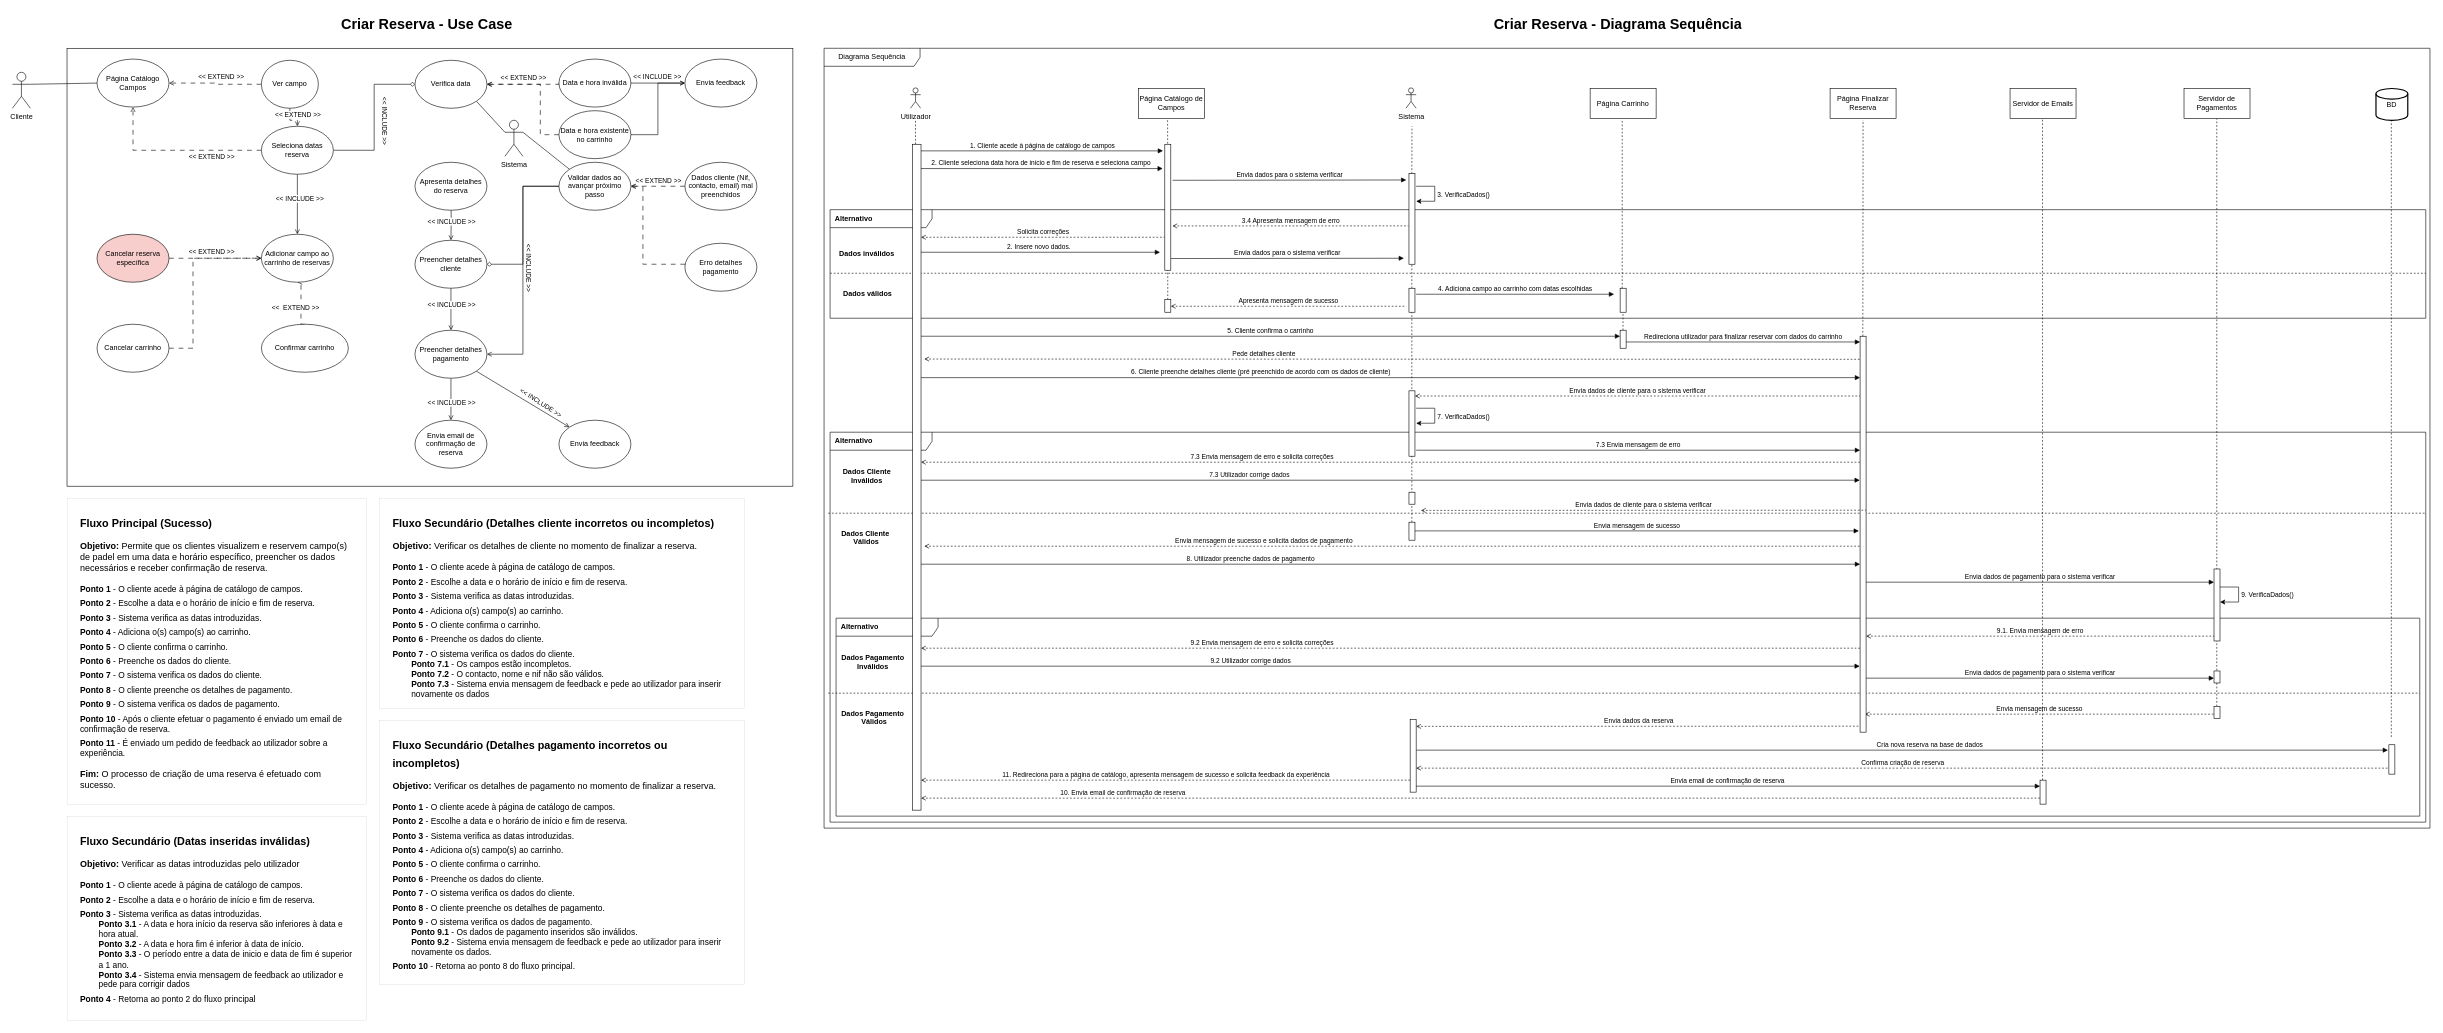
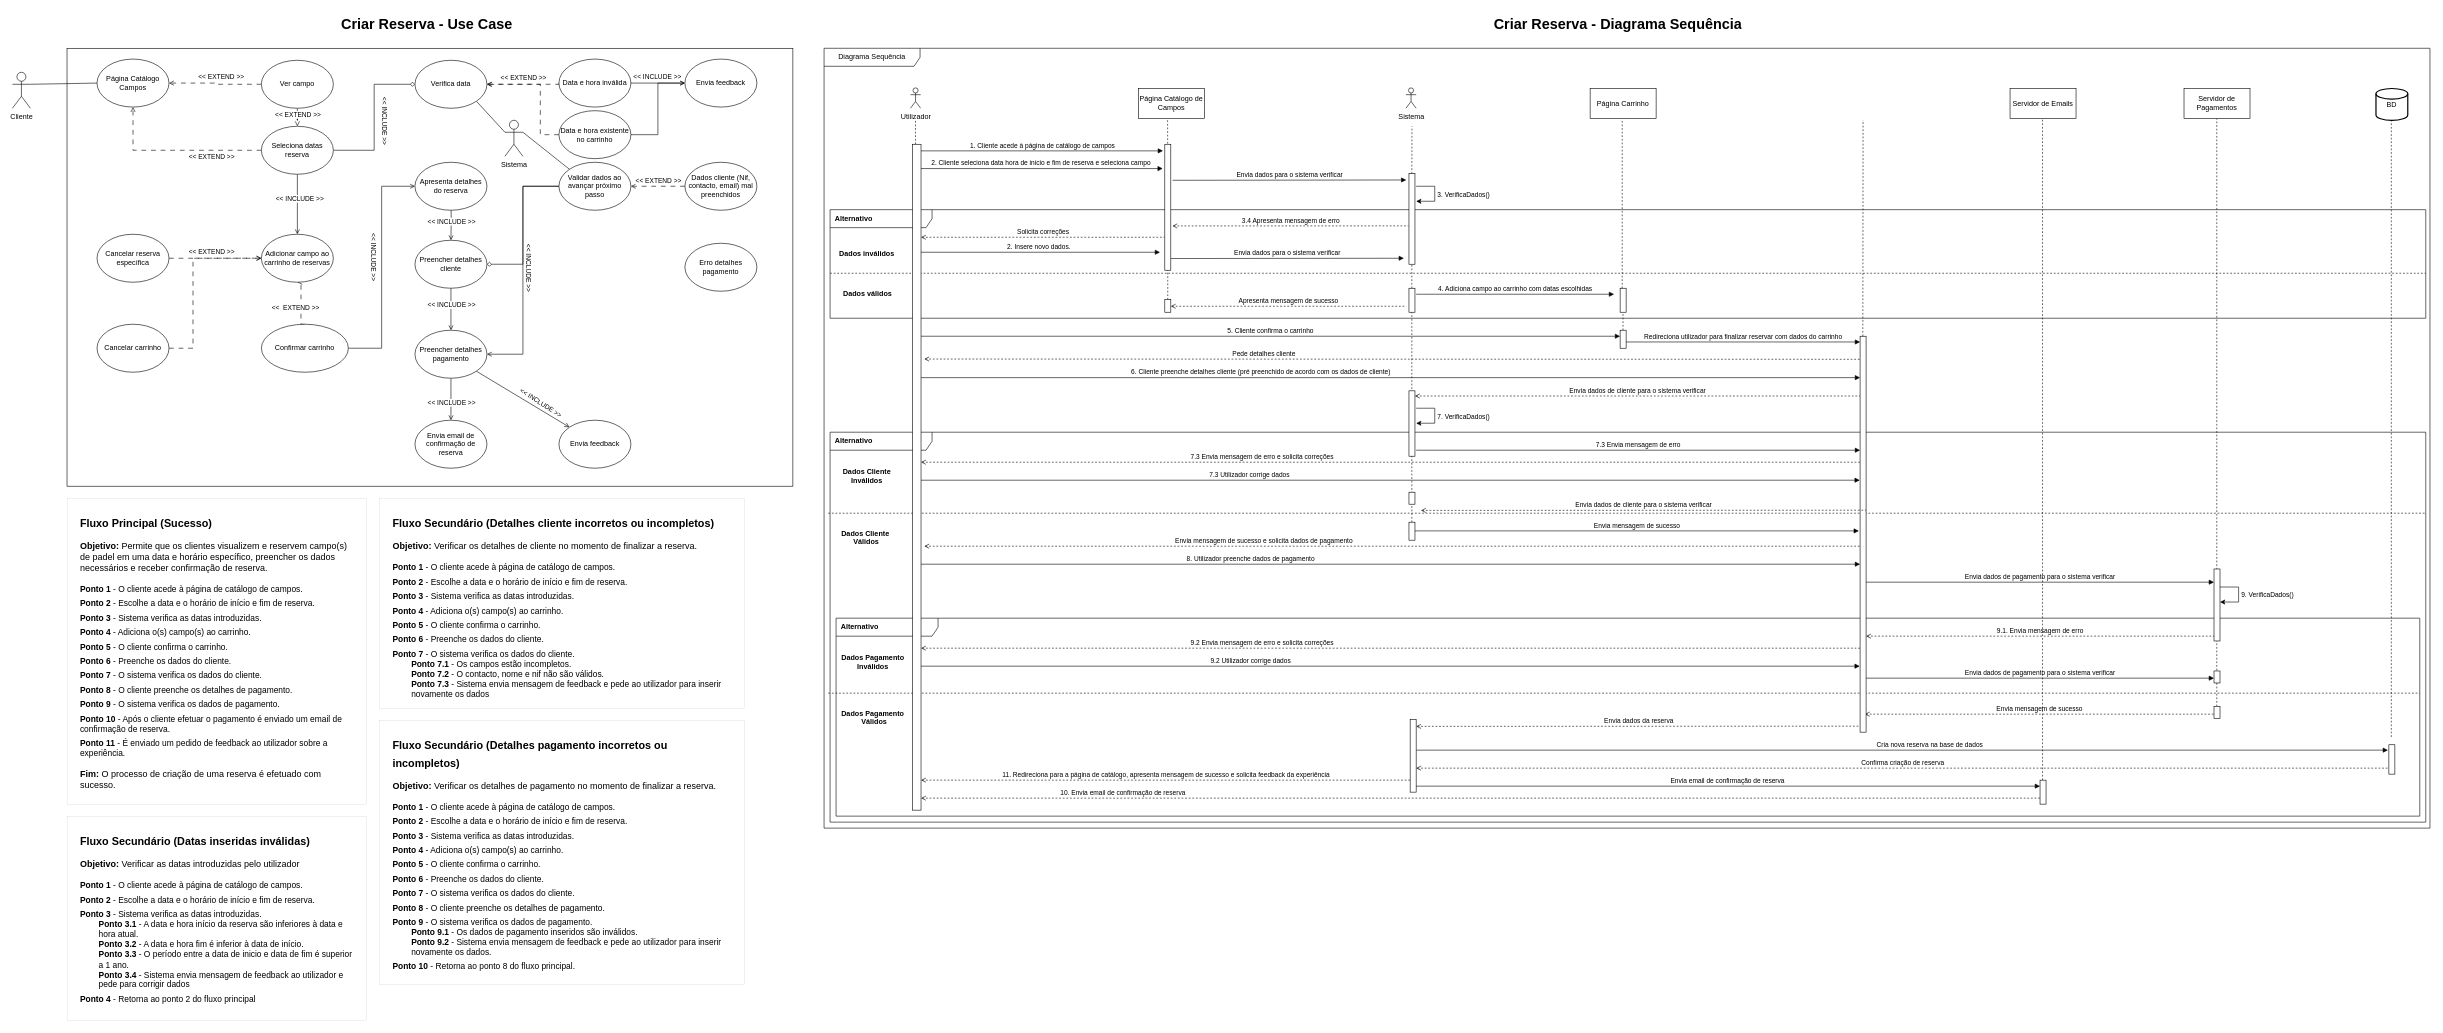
node "Ver campo": size 57x48 -> 72x48
node "Página Finalizar Reserva": removed
edge "Erro detalhes pagamento" -> "Validar dados ao avançar próximo passo": removed
node "Cancelar reserva específica": fillcolor #f8cecc -> #ffffff
edge "Confirmar carrinho" -> "Apresenta detalhes do reserva": added, label "<< INCLUDE >>"
